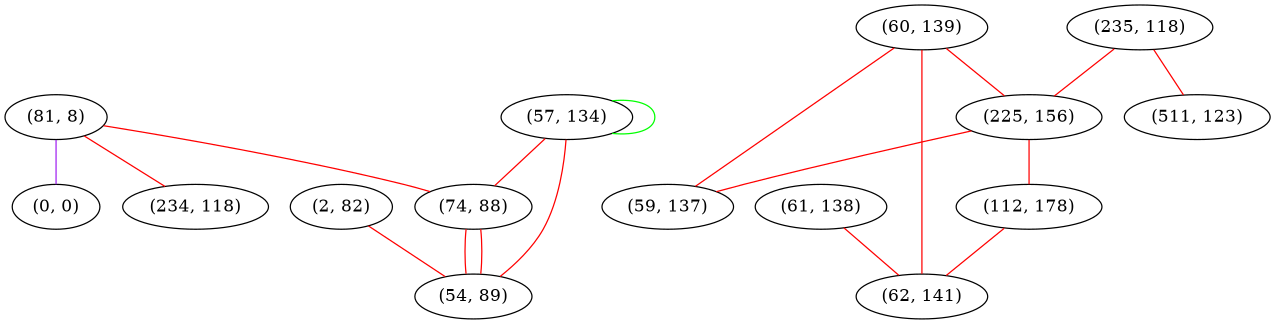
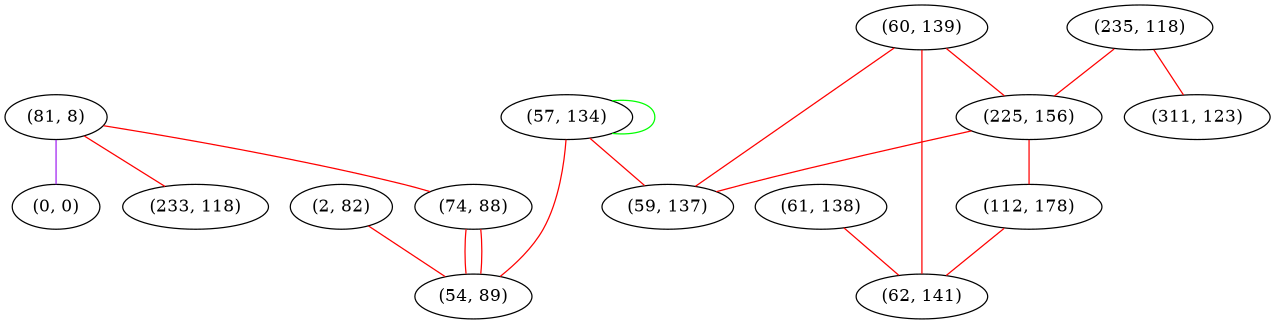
node "(511, 123)": label "(511, 123)" -> "(311, 123)"
edge "(57, 134)" -- "(74, 88)": now "(57, 134)" -- "(59, 137)"
node "(234, 118)": label "(234, 118)" -> "(233, 118)"
